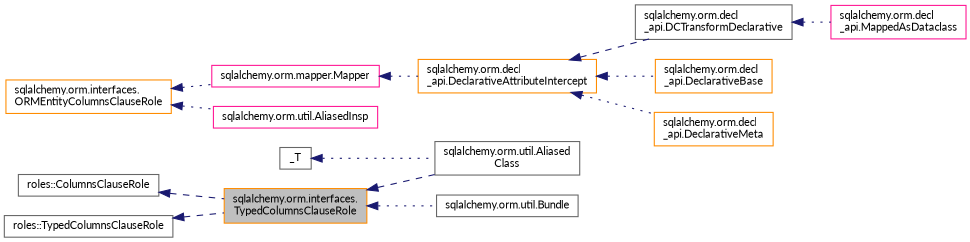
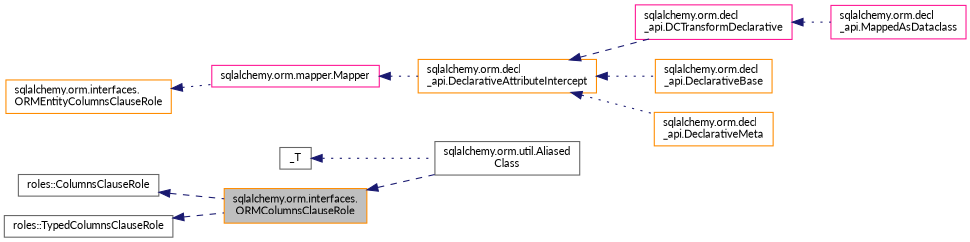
node "sqlalchemy.orm.decl _api.DCTransformDeclarative": color gray40 -> deeppink
node "sqlalchemy.orm.util.AliasedInsp": removed
node "sqlalchemy.orm.interfaces. TypedColumnsClauseRole": label "sqlalchemy.orm.interfaces. TypedColumnsClauseRole" -> "sqlalchemy.orm.interfaces. ORMColumnsClauseRole"
node "sqlalchemy.orm.util.Bundle": removed
